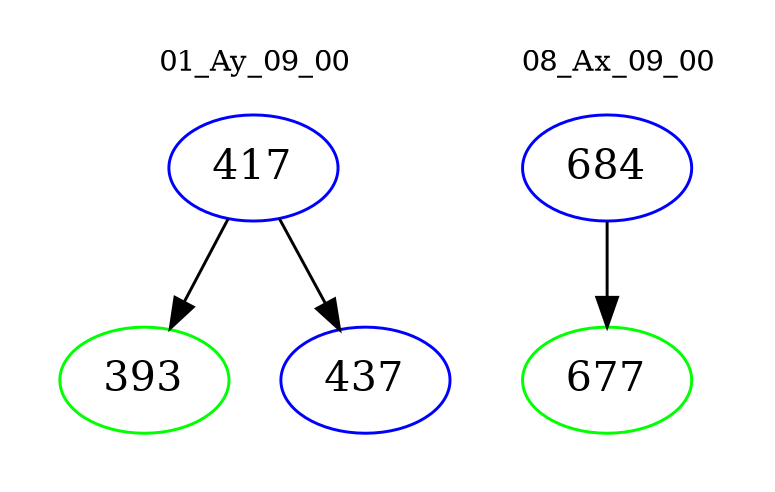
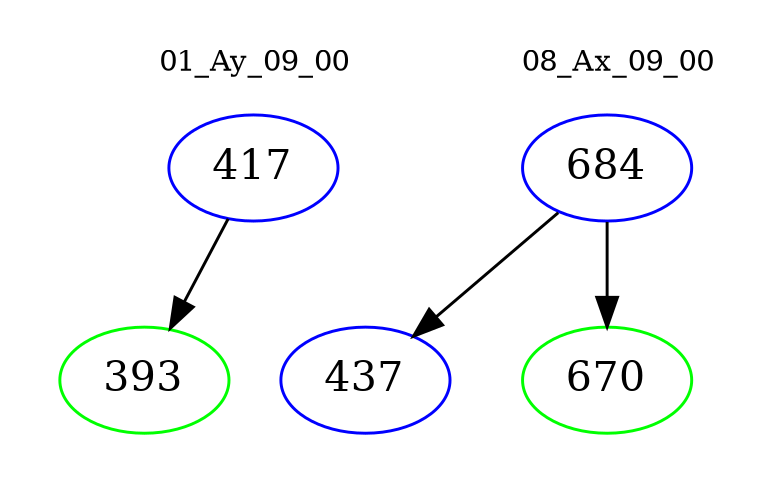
edge "417" -> "437": now "684" -> "437"
node "677": label "677" -> "670"
